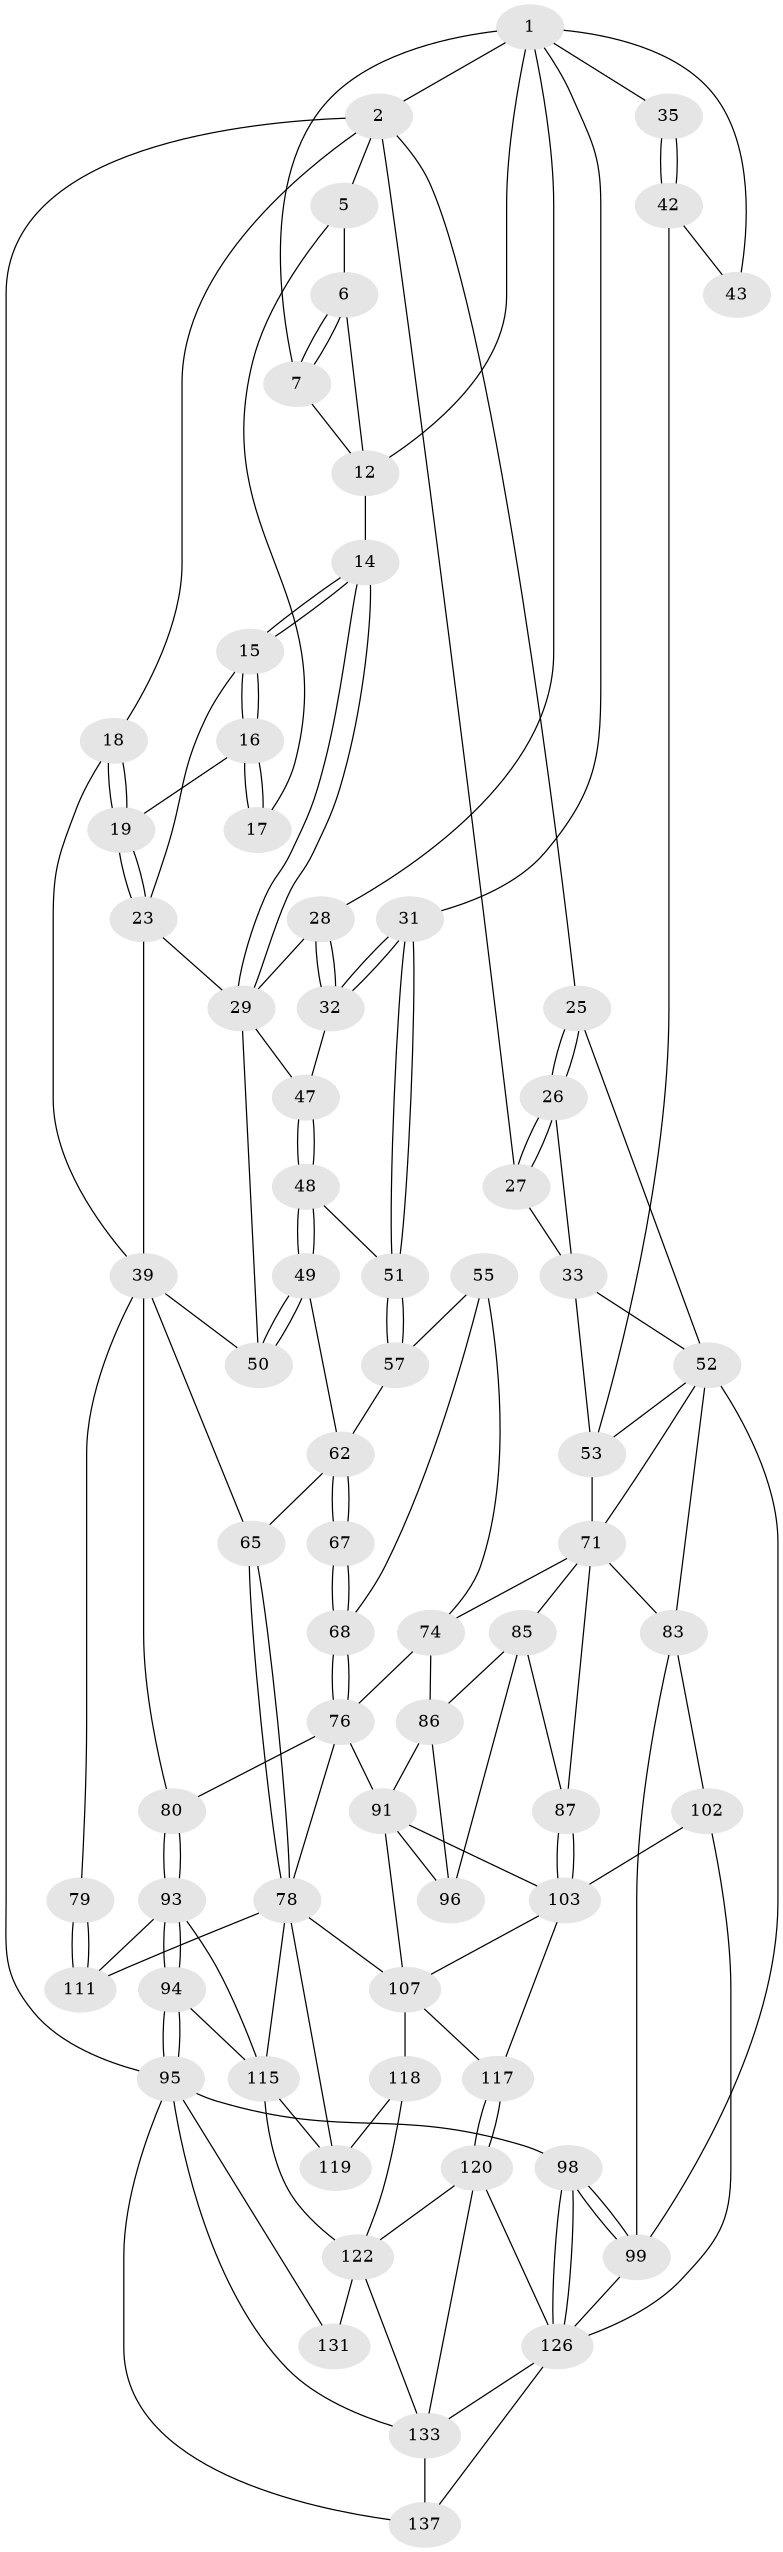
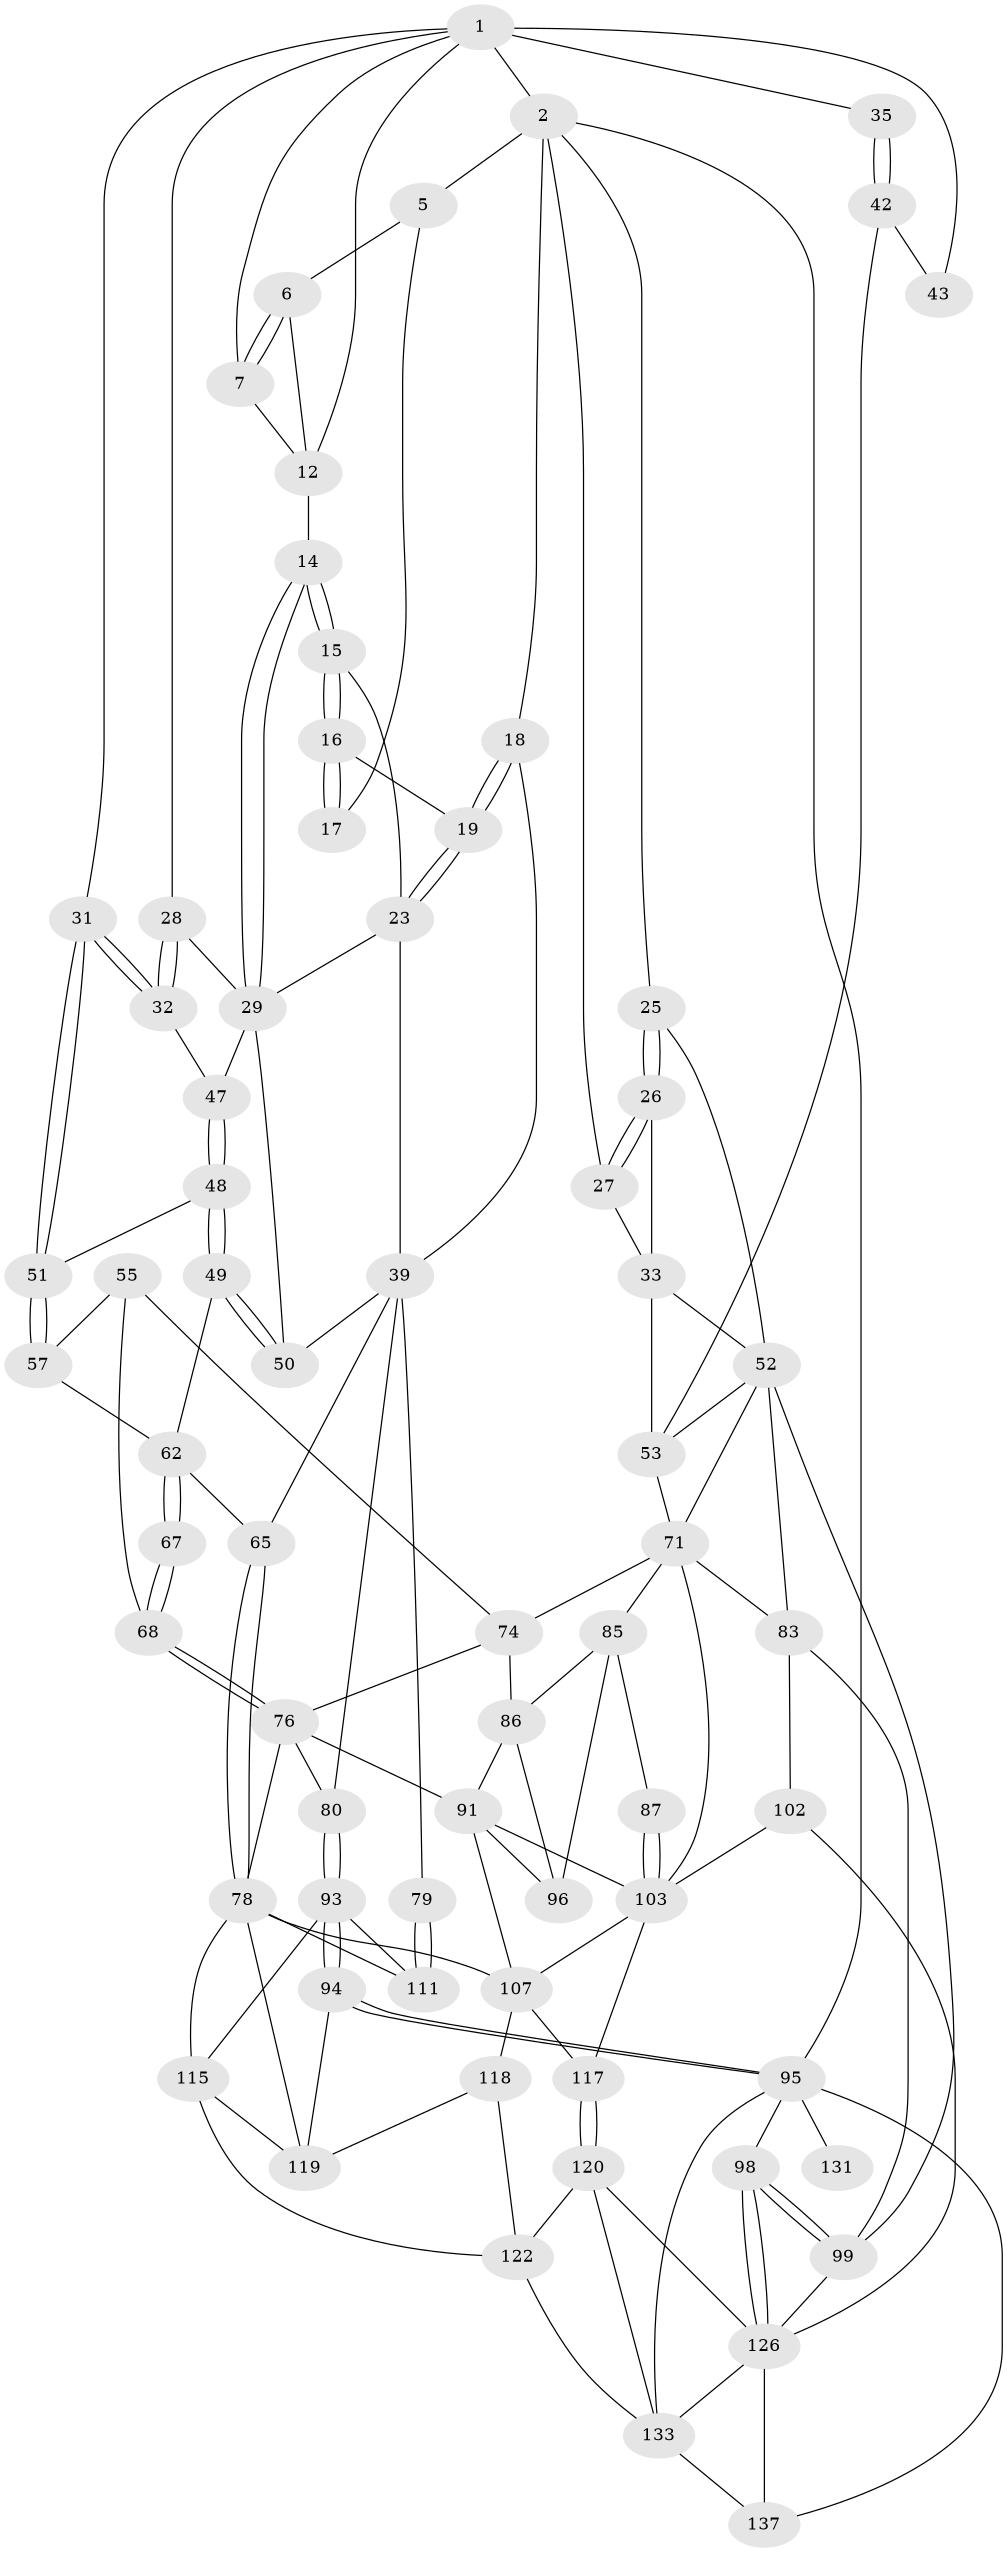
edge "71" -- "87": now "71" -- "103"
edge "94" -- "115": now "94" -- "119"
edge "122" -- "131": removed
